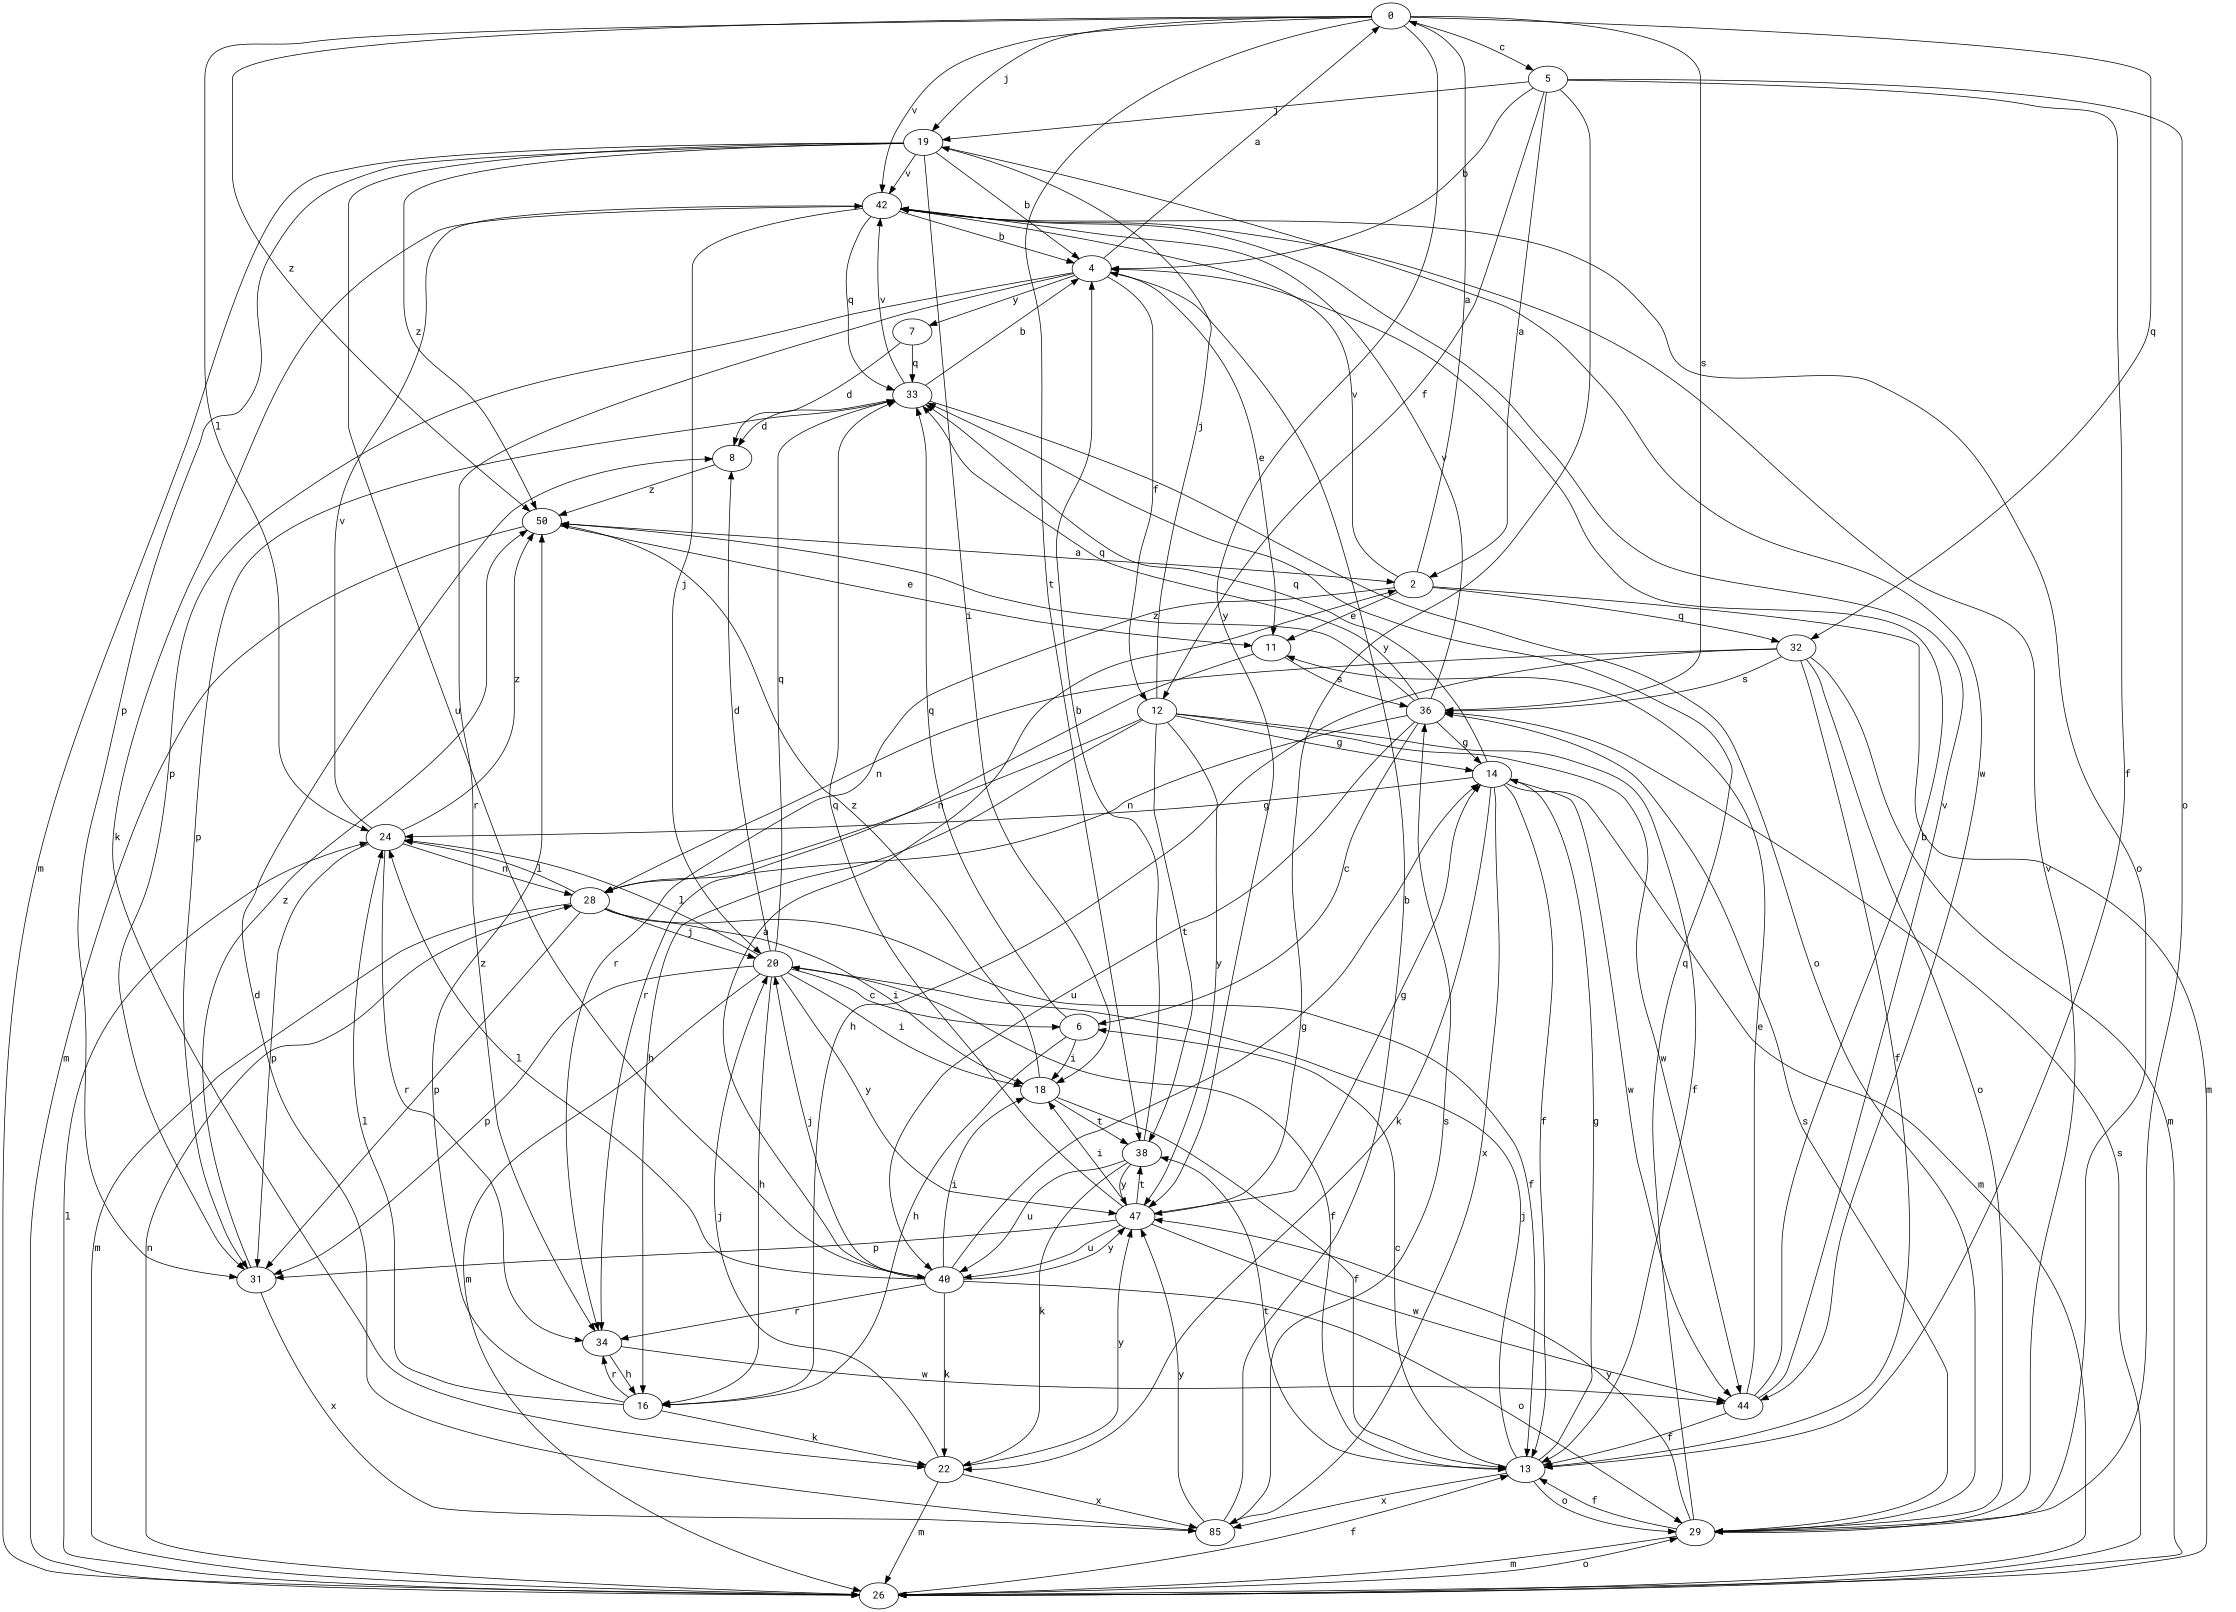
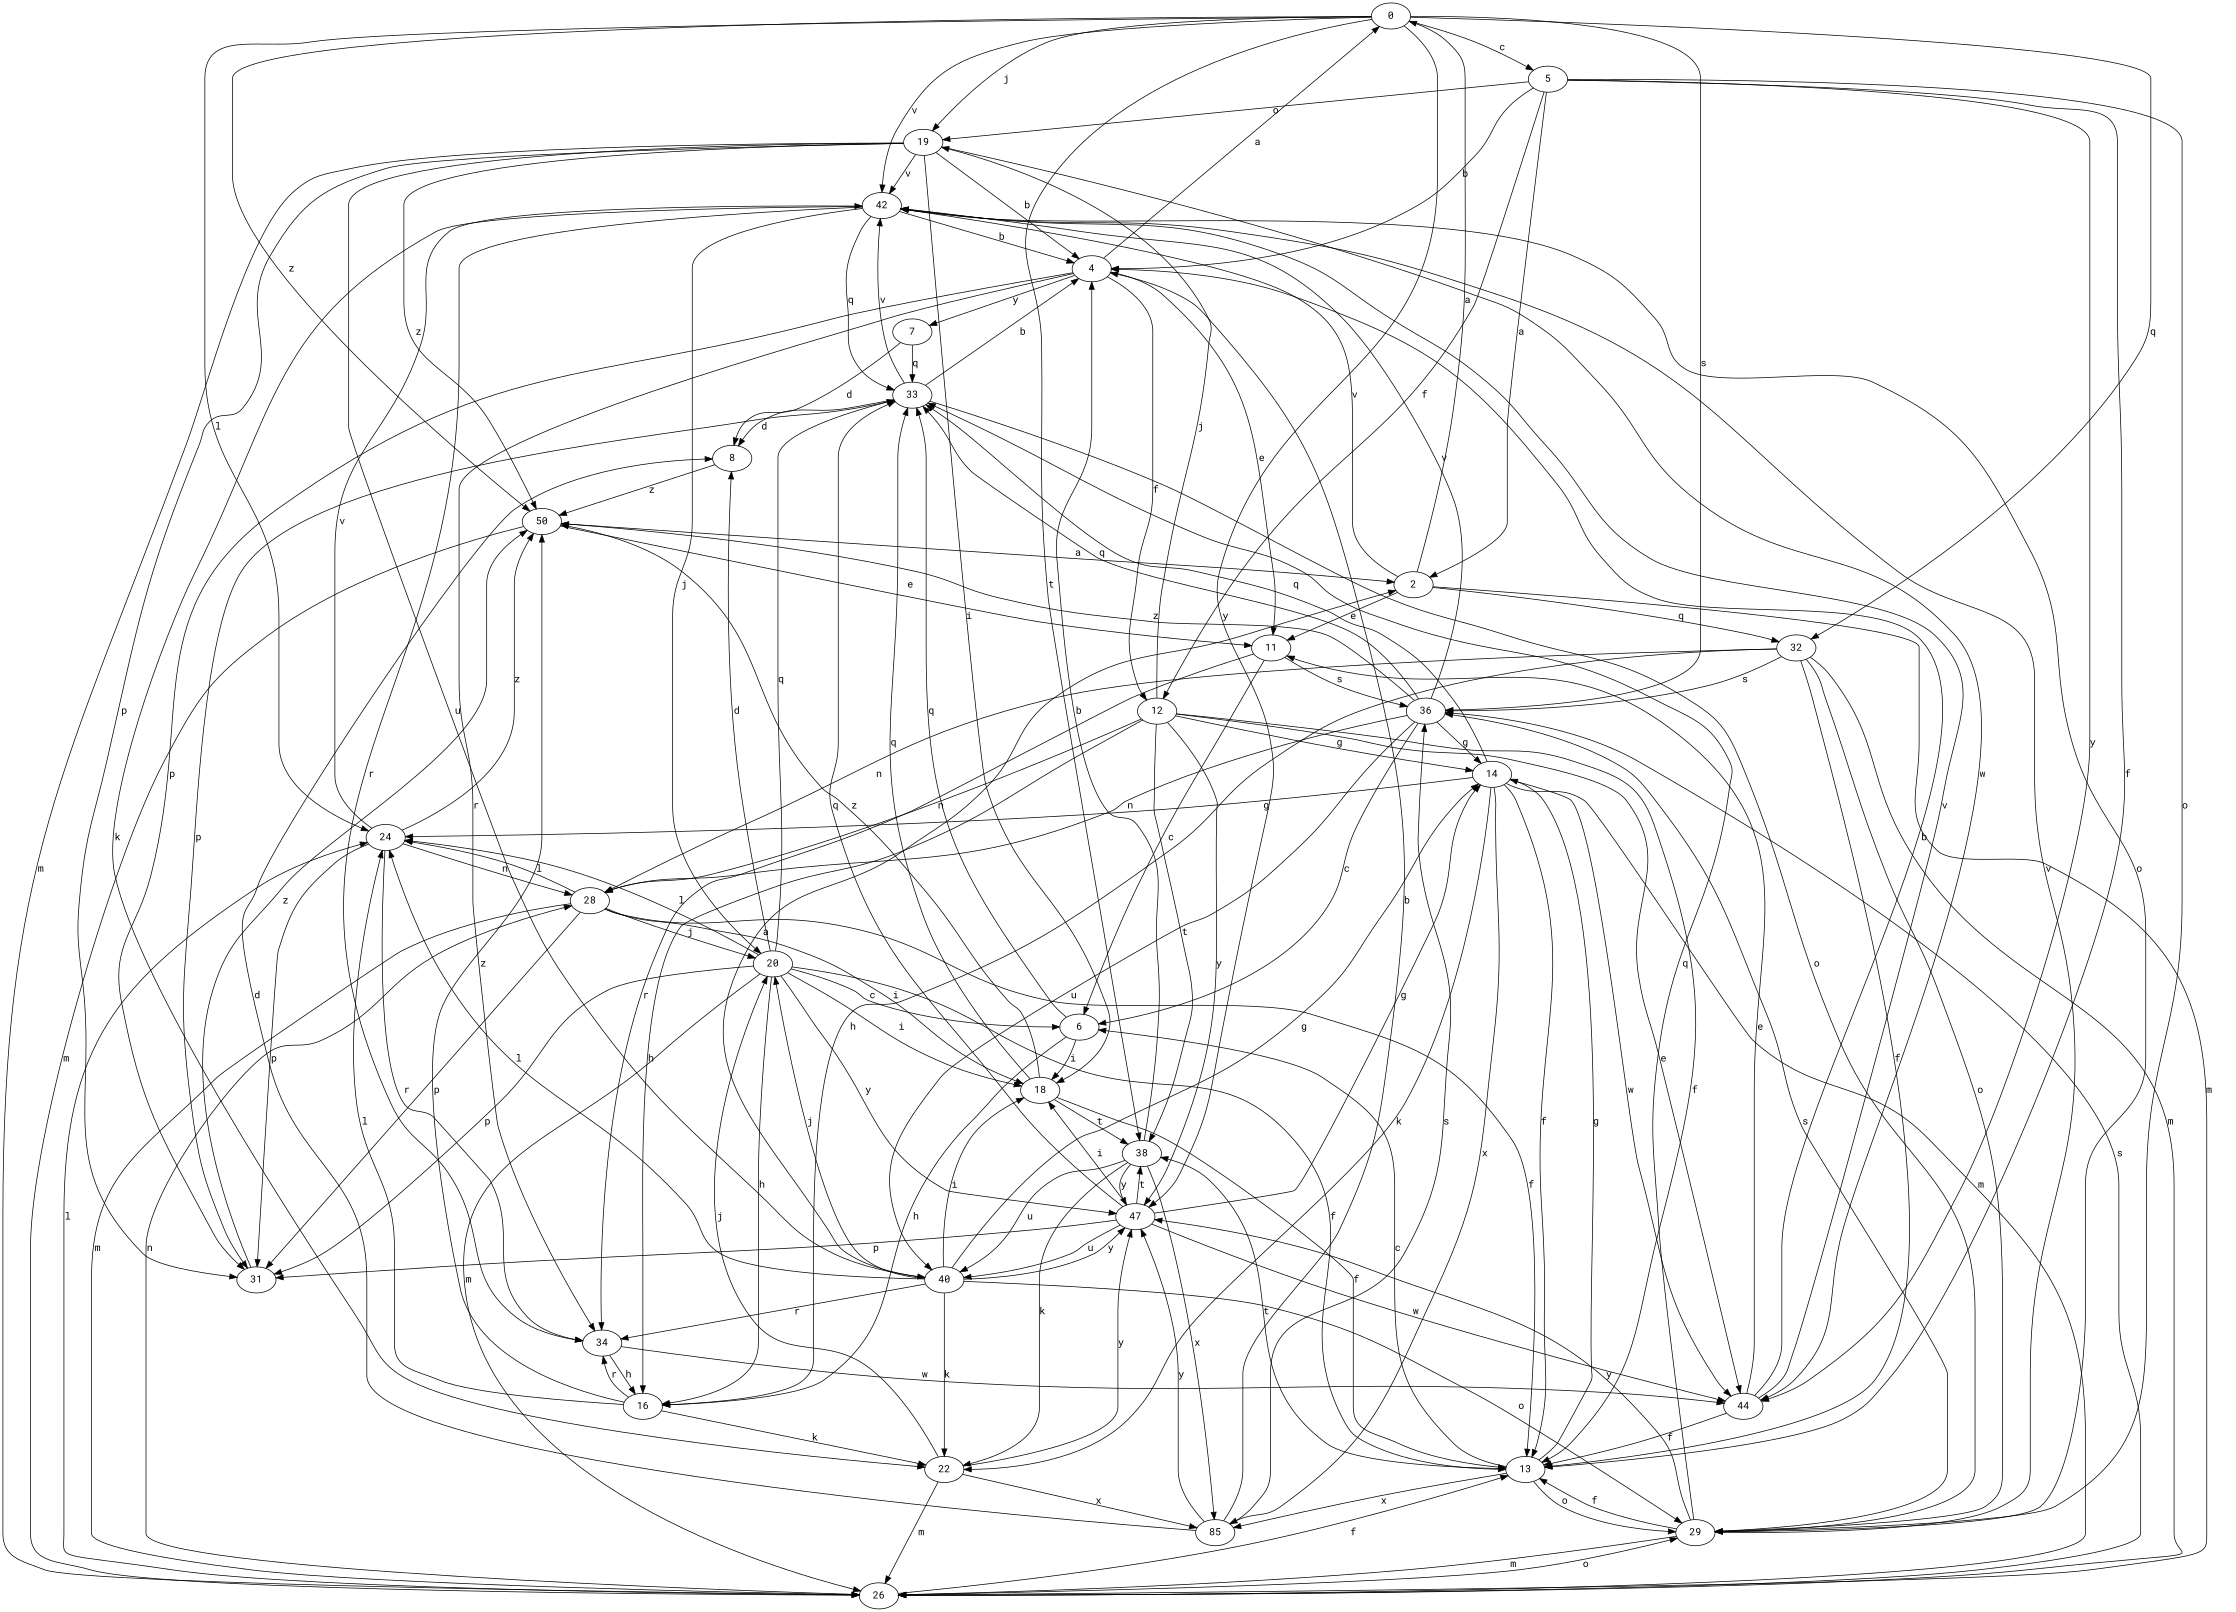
edge "5" -> "19": label "j" -> "o"
edge "5" -> "47": now "5" -> "44"
edge "18" -> "33": added, label "q"
edge "2" -> "34": now "42" -> "34"
edge "11" -> "6": added, label "c"
edge "12" -> "44": label "w" -> "e"
edge "13" -> "20": removed, label "j"
edge "31" -> "85": now "38" -> "85"
